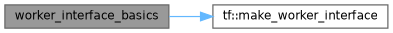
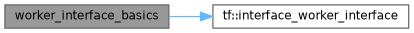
node "tf::make_worker_interface": label "tf::make_worker_interface" -> "tf::interface_worker_interface"
